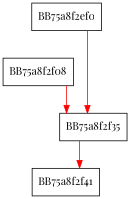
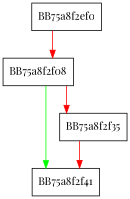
edge "BB75a8f2ef0" -> "BB75a8f2f35": now "BB75a8f2ef0" -> "BB75a8f2f08"
edge "BB75a8f2f08" -> "BB75a8f2f41": added
